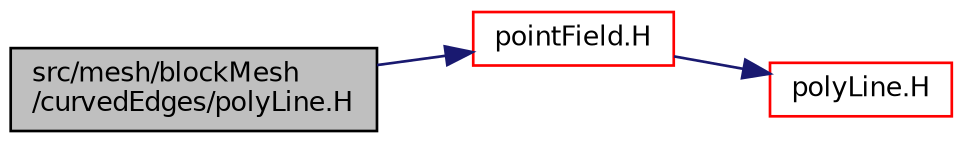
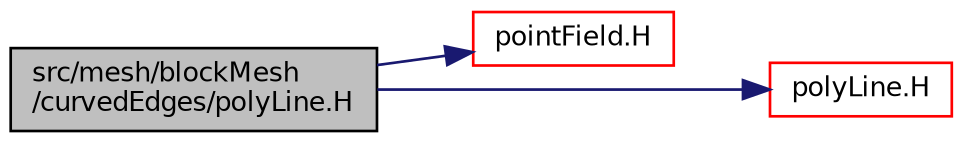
edge "pointField.H" -> "polyLine.H": now "src/mesh/blockMesh /curvedEdges/polyLine.H" -> "polyLine.H"
